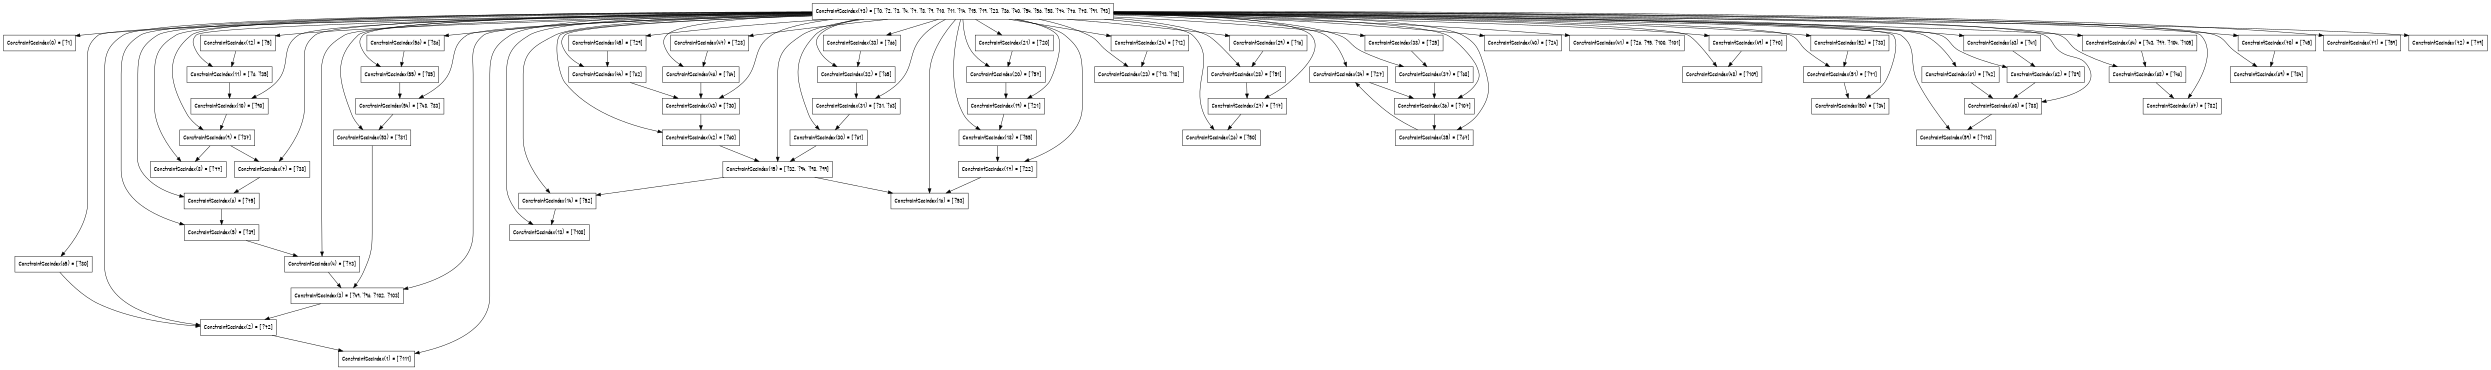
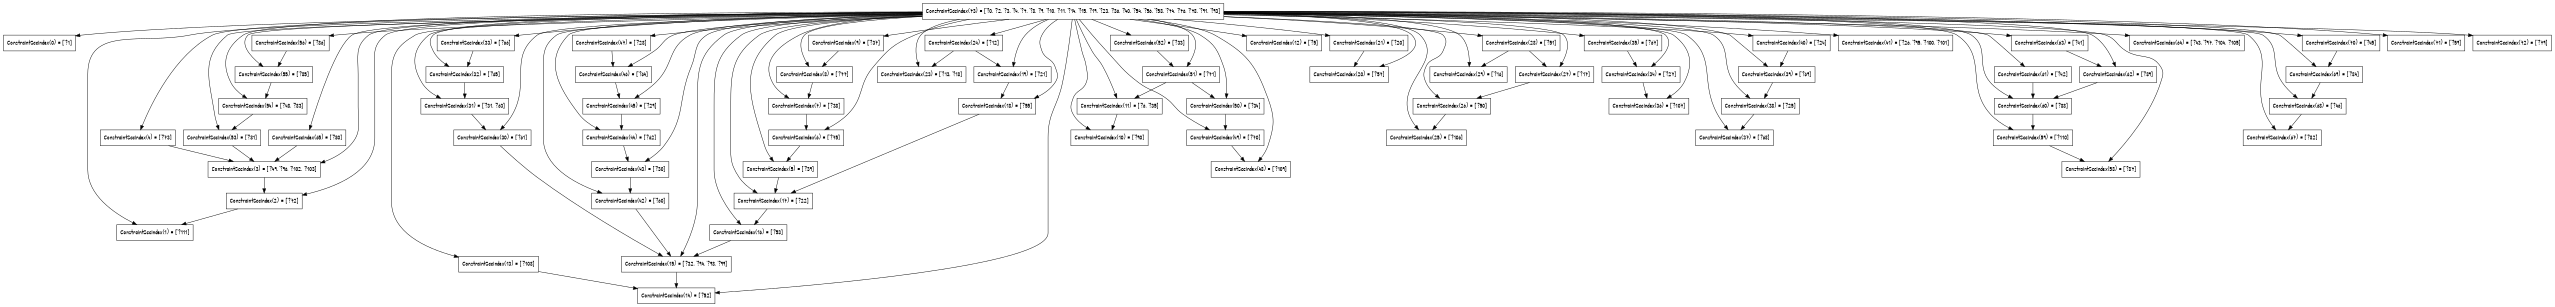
edge "ConstraintSccIndex(12) = ['?5]" -> "ConstraintSccIndex(11) = ['?6, '?35]": now "ConstraintSccIndex(51) = ['?71]" -> "ConstraintSccIndex(11) = ['?6, '?35]"
edge "ConstraintSccIndex(29) = ['?16]" -> "ConstraintSccIndex(28) = ['?51]": reversed
edge "ConstraintSccIndex(64) = ['?43, '?97, '?104, '?105]" -> "ConstraintSccIndex(68) = ['?46]": now "ConstraintSccIndex(69) = ['?84]" -> "ConstraintSccIndex(68) = ['?46]"
node "ConstraintSccIndex(39) = ['?69]": added
edge "ConstraintSccIndex(46) = ['?64]" -> "ConstraintSccIndex(43) = ['?30]": now "ConstraintSccIndex(46) = ['?64]" -> "ConstraintSccIndex(45) = ['?29]"
edge "ConstraintSccIndex(20) = ['?57]" -> "ConstraintSccIndex(19) = ['?21]": now "ConstraintSccIndex(24) = ['?12]" -> "ConstraintSccIndex(19) = ['?21]"
edge "ConstraintSccIndex(37) = ['?68]" -> "ConstraintSccIndex(36) = ['?107]": removed
edge "ConstraintSccIndex(10) = ['?90]" -> "ConstraintSccIndex(9) = ['?37]": removed
edge "ConstraintSccIndex(50) = ['?34]" -> "ConstraintSccIndex(49) = ['?70]": added
edge "ConstraintSccIndex(36) = ['?107]" -> "ConstraintSccIndex(35) = ['?67]": removed
node "ConstraintSccIndex(25) = ['?106]": added
edge "ConstraintSccIndex(9) = ['?37]" -> "ConstraintSccIndex(7) = ['?38]": now "ConstraintSccIndex(8) = ['?77]" -> "ConstraintSccIndex(7) = ['?38]"
node "ConstraintSccIndex(58) = ['?87]": added
edge "ConstraintSccIndex(15) = ['?32, '?94, '?98, '?99]" -> "ConstraintSccIndex(16) = ['?53]": reversed
edge "ConstraintSccIndex(14) = ['?52]" -> "ConstraintSccIndex(13) = ['?108]": reversed
edge "ConstraintSccIndex(5) = ['?39]" -> "ConstraintSccIndex(4) = ['?73]": now "ConstraintSccIndex(5) = ['?39]" -> "ConstraintSccIndex(17) = ['?22]"
edge "ConstraintSccIndex(65) = ['?80]" -> "ConstraintSccIndex(2) = ['?72]": now "ConstraintSccIndex(65) = ['?80]" -> "ConstraintSccIndex(3) = ['?49, '?96, '?102, '?103]"
